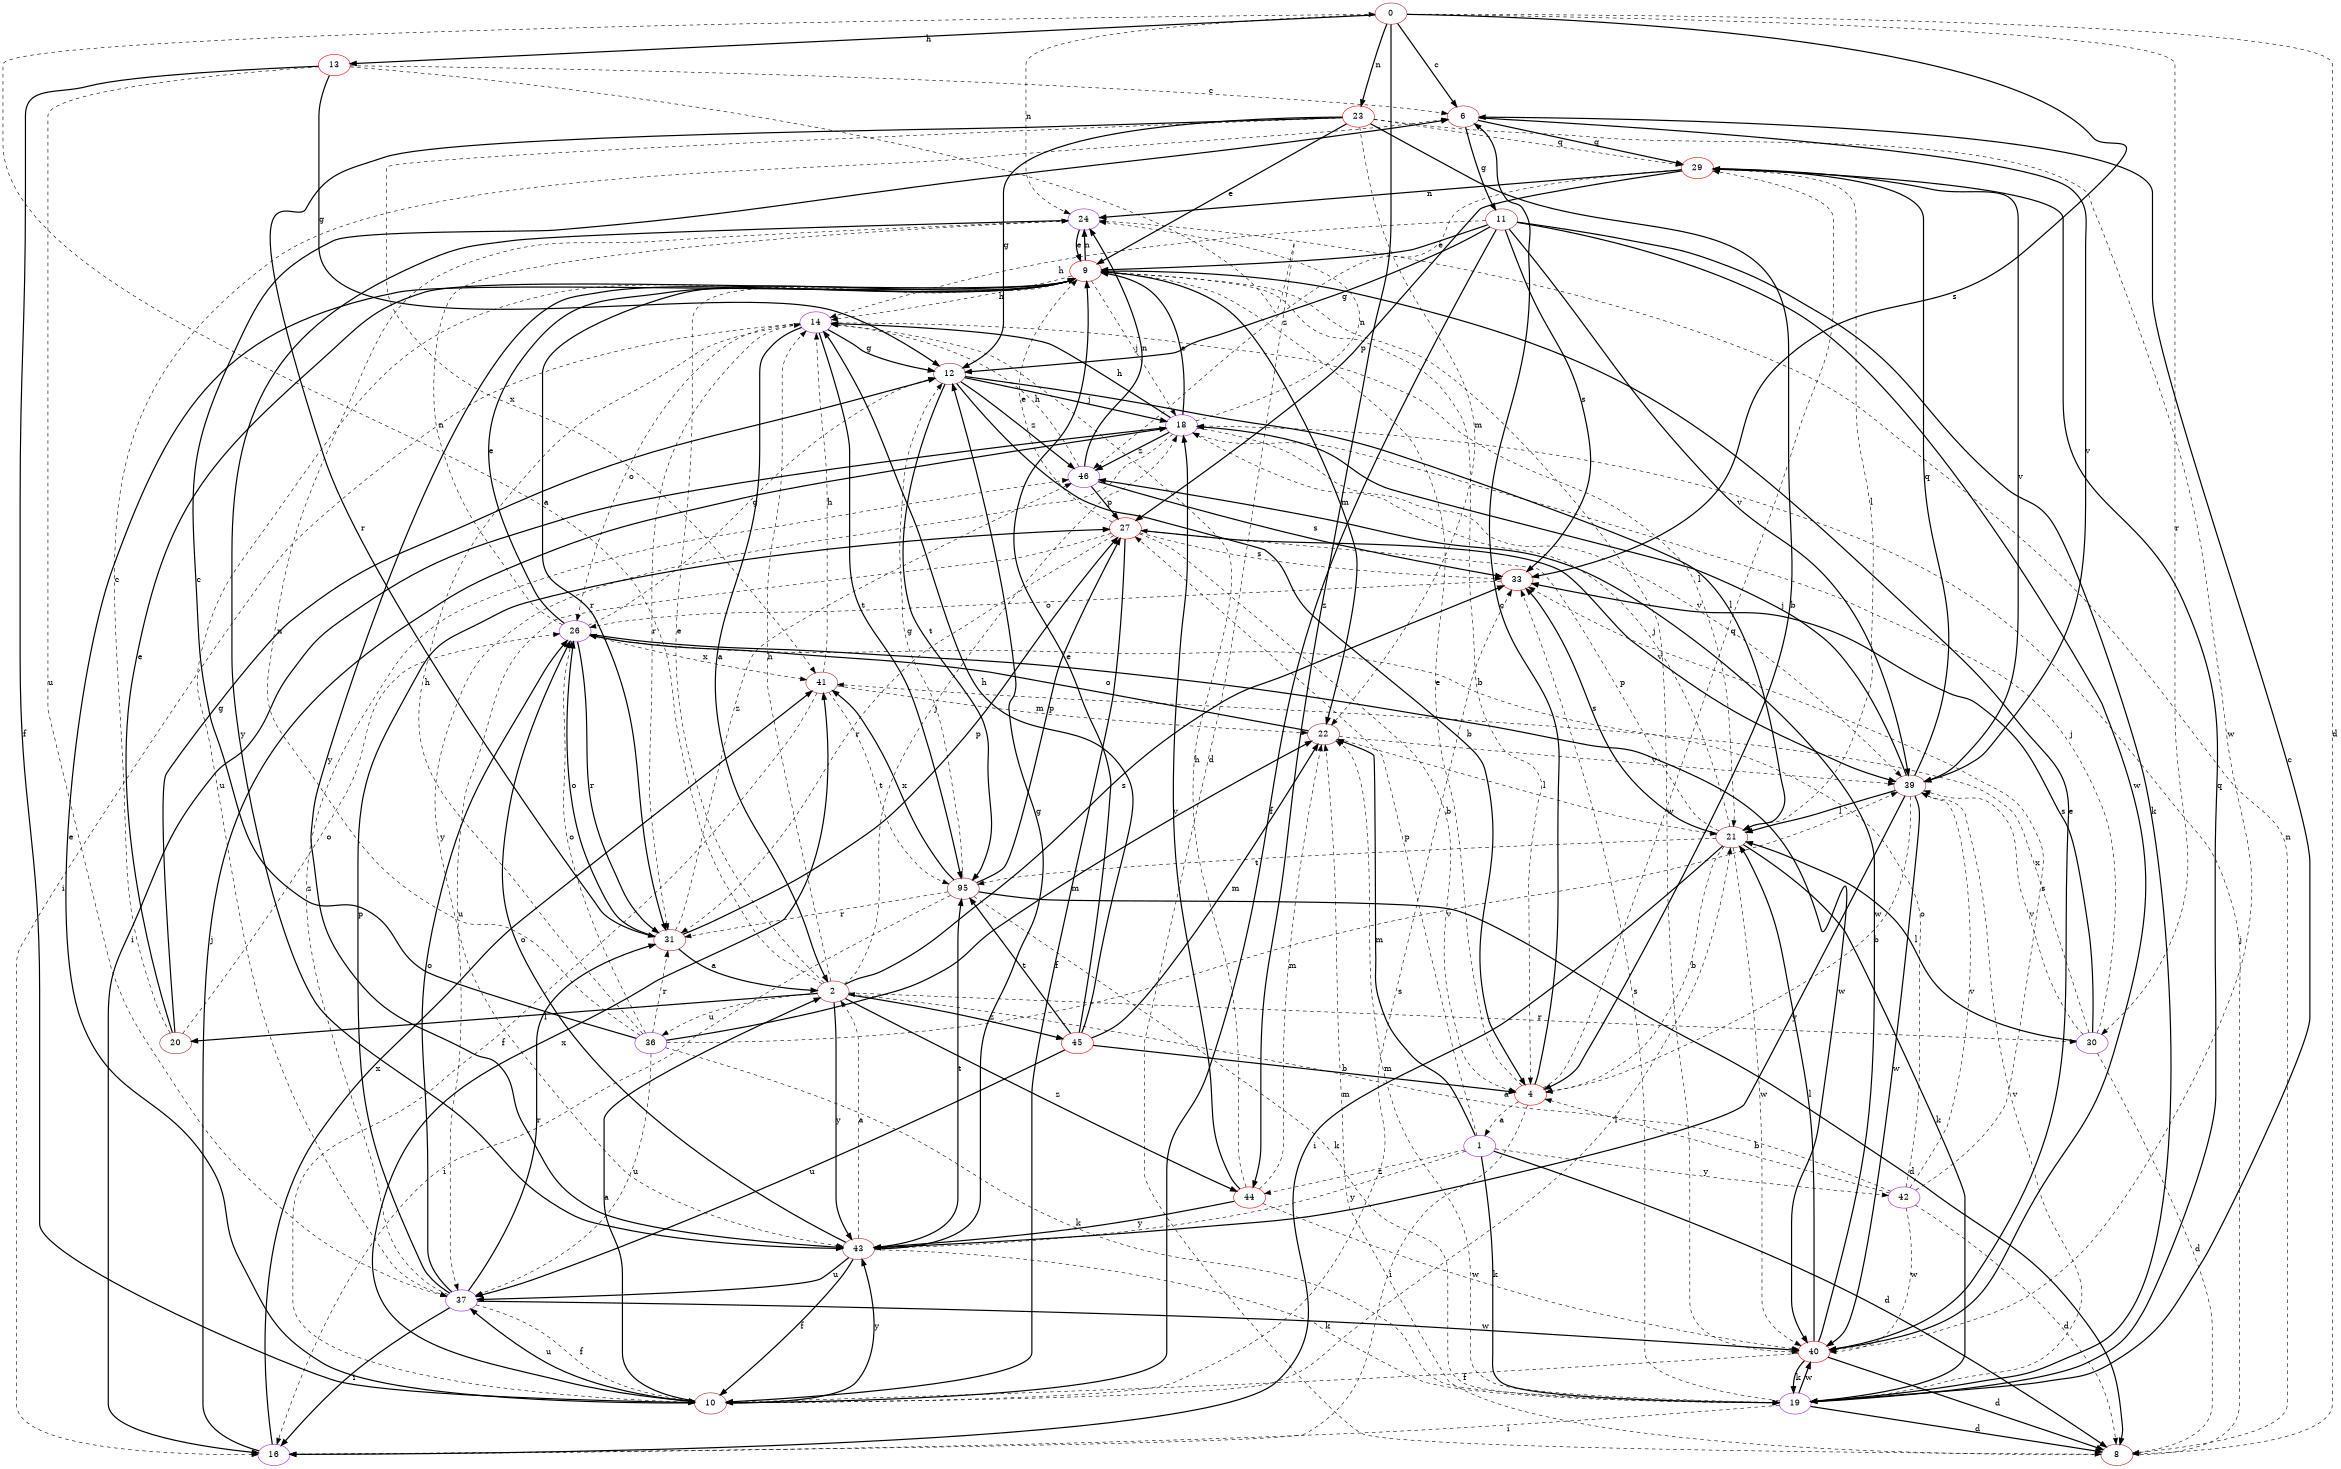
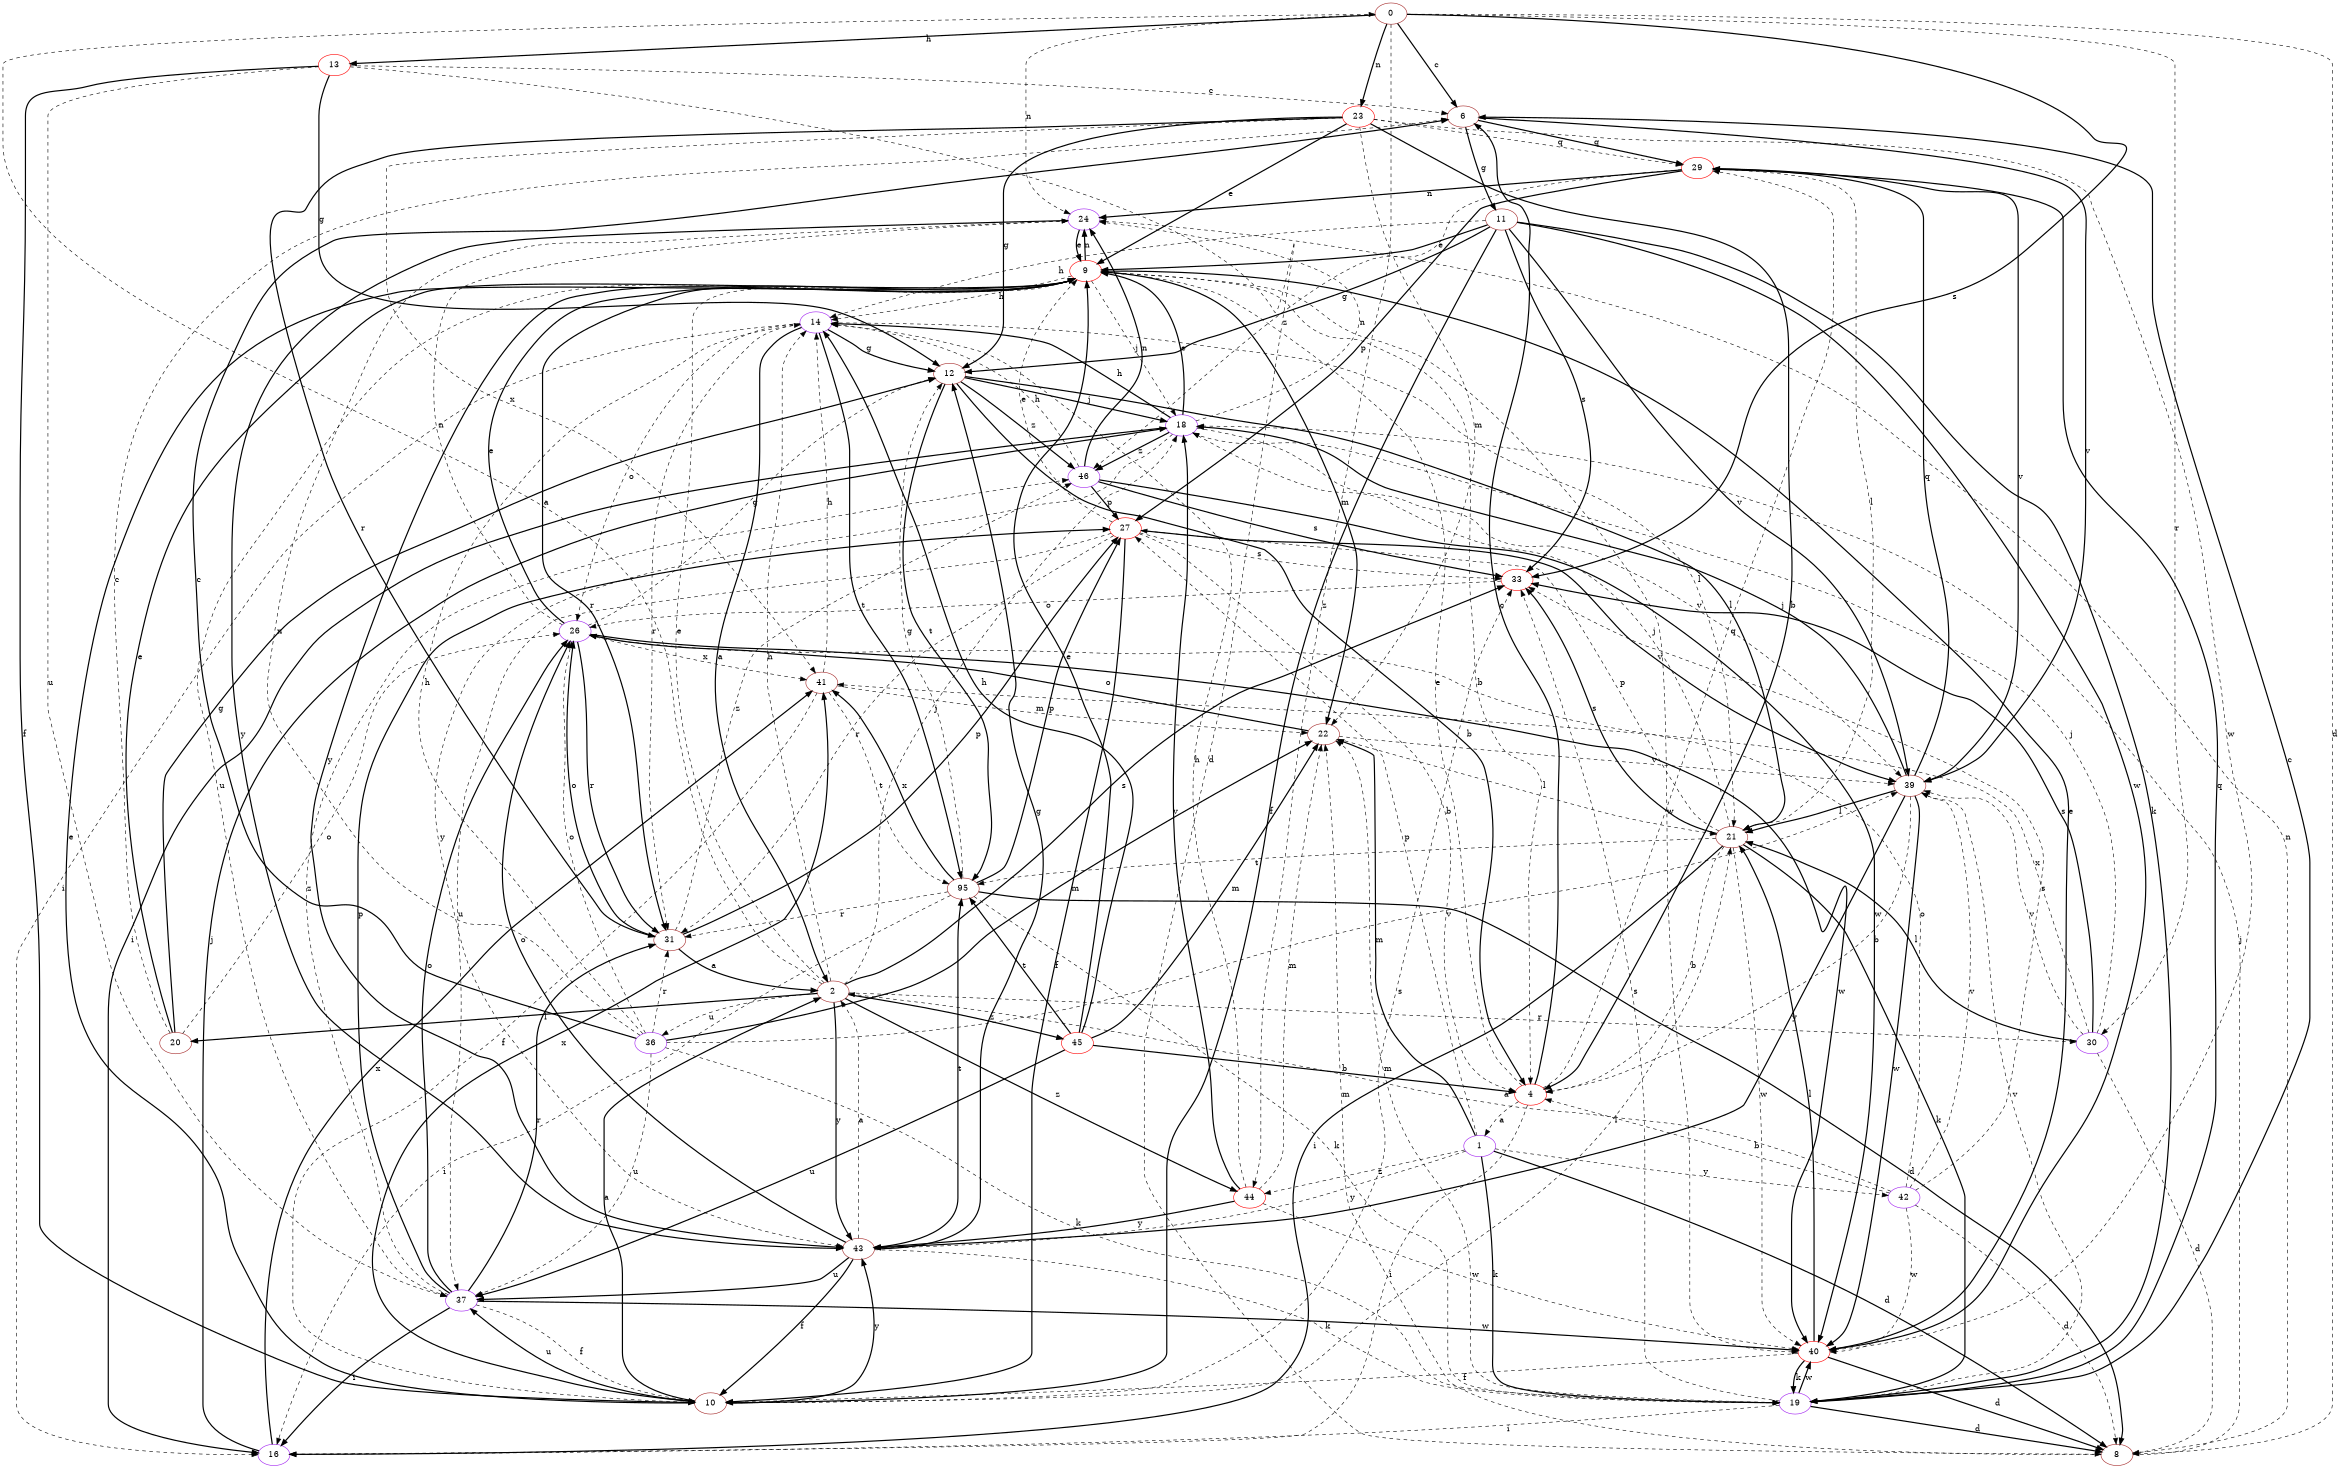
edge "0" -> "44": style bold -> dashed
edge "40" -> "46": reversed
